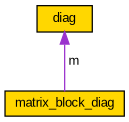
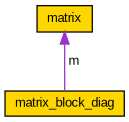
node "diag": label "diag" -> "matrix"
